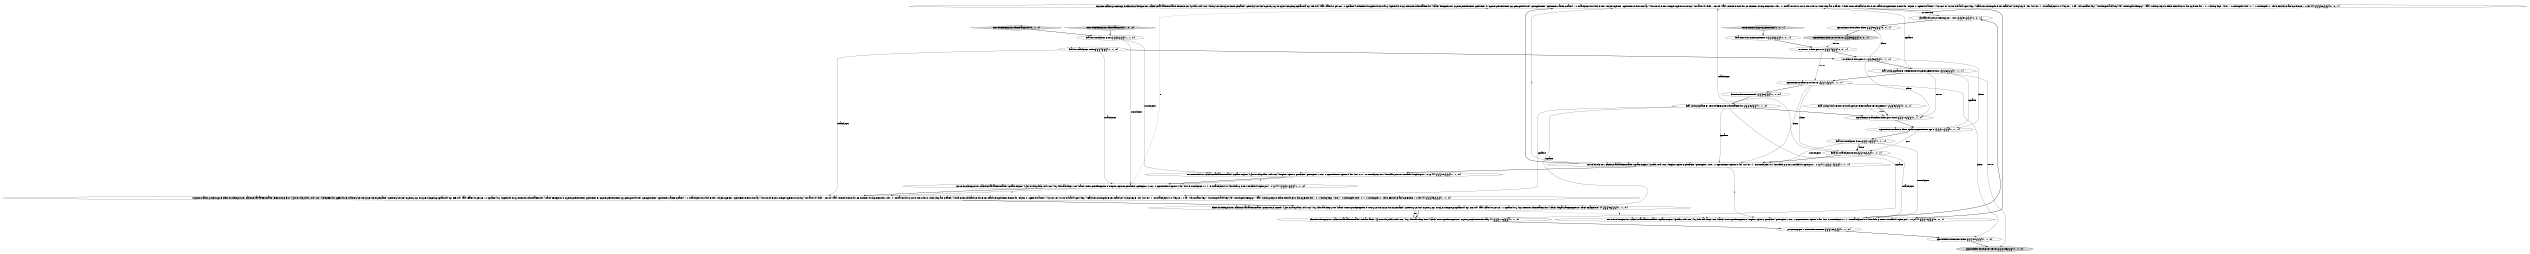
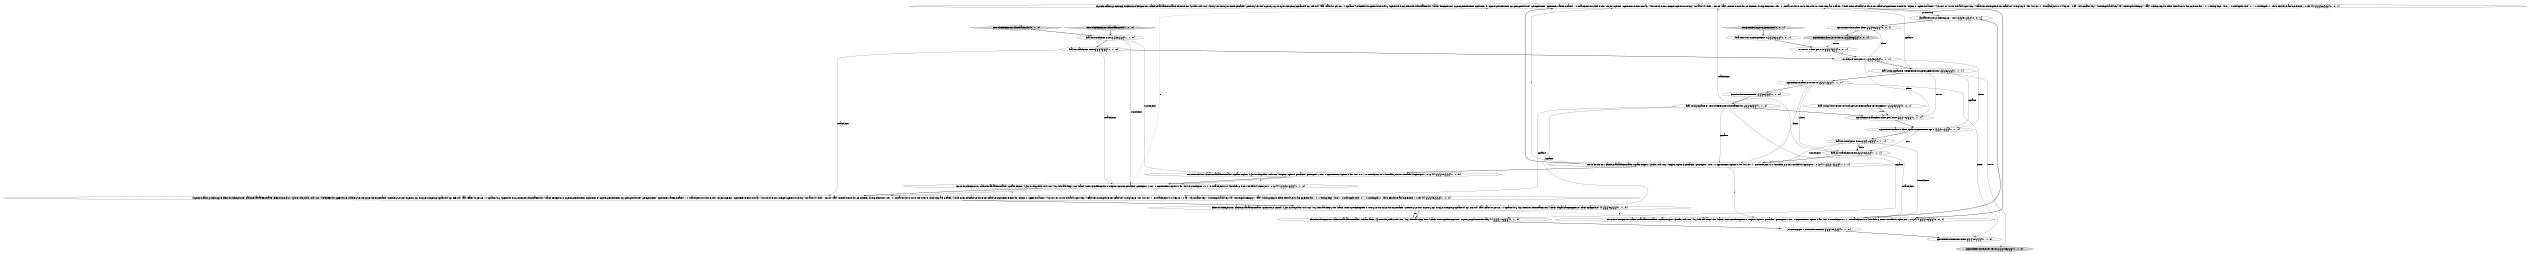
edge "final int numObjects = 200@@@3@@@['1', '1', '0']" -> "final int totalObjects = 500@@@4@@@['1', '1', '0']": added
edge "VM server = host.getVM(0)@@@4@@@['0', '0', '1']" -> "cqDUnitTest.createServer(server)@@@7@@@['1', '1', '1']": removed, label "server"
edge "cqDUnitTest.closeClient(client)@@@134@@@['1', '1', '0']" -> "cqDUnitTest.closeServer(server)@@@135@@@['1', '1', '0']": removed
